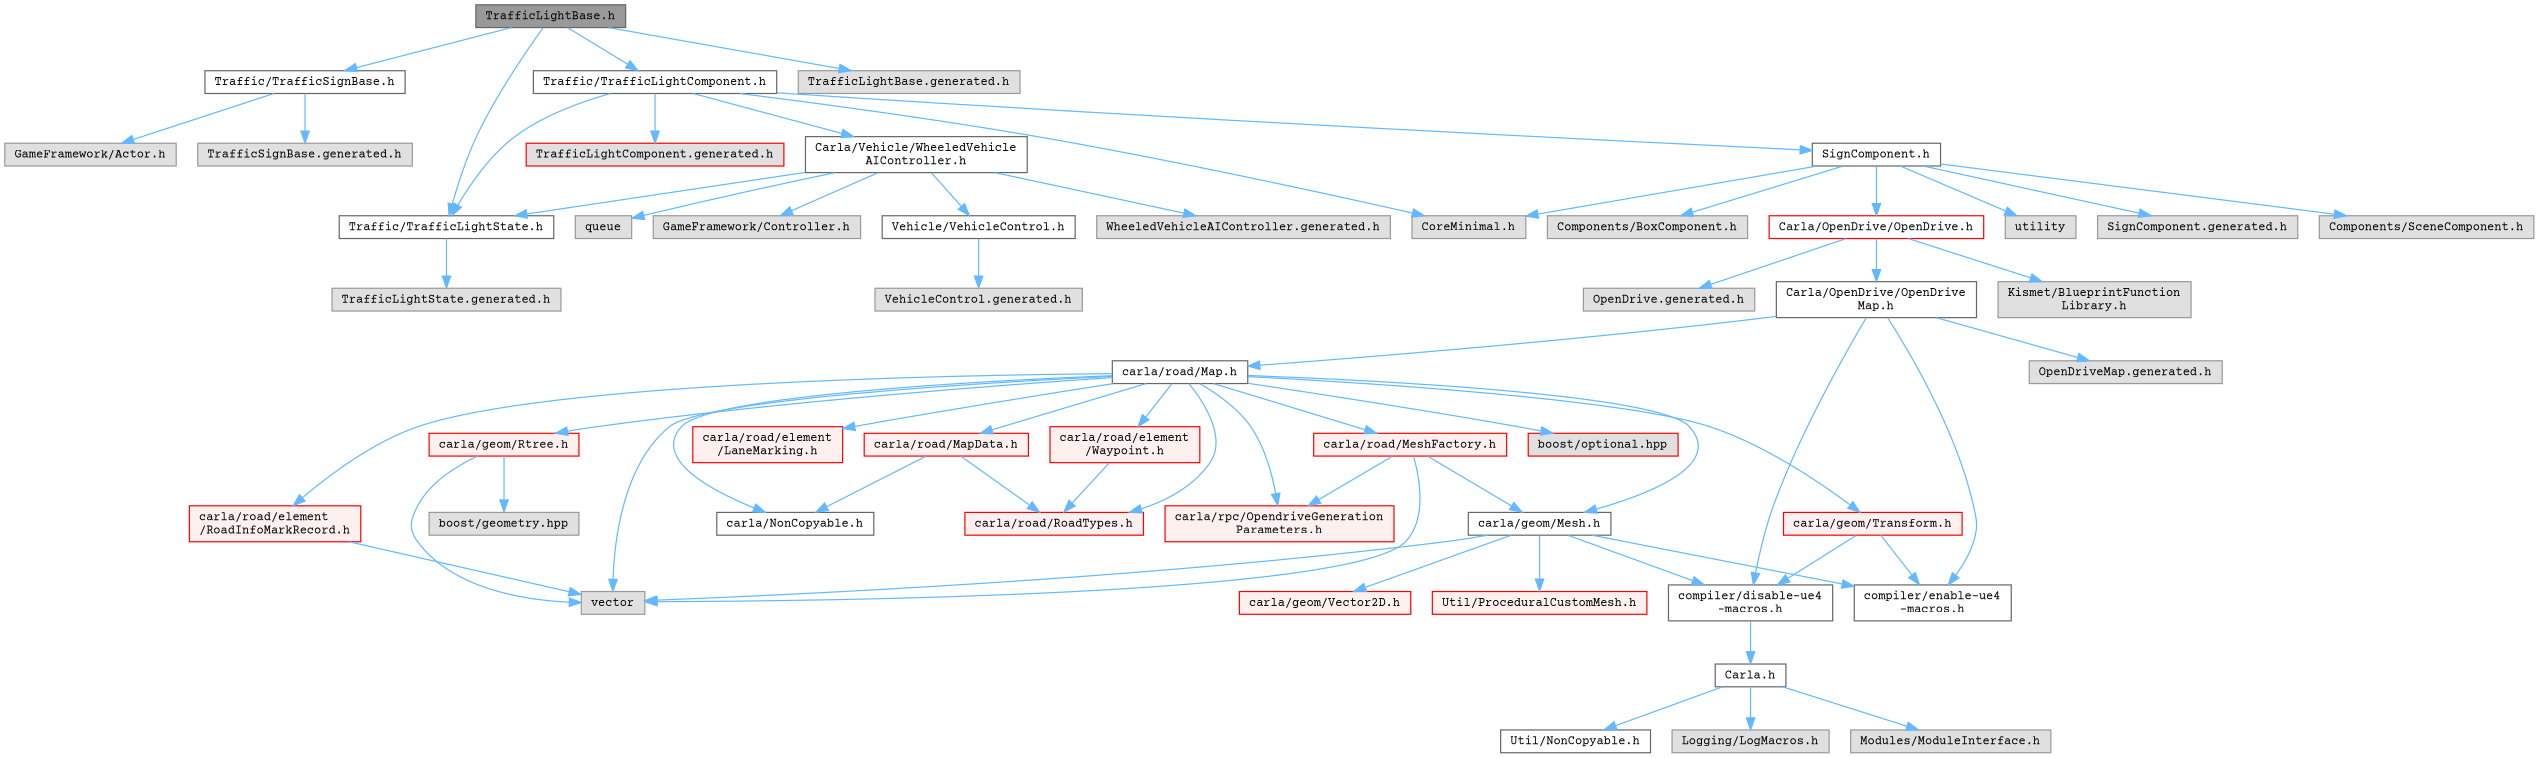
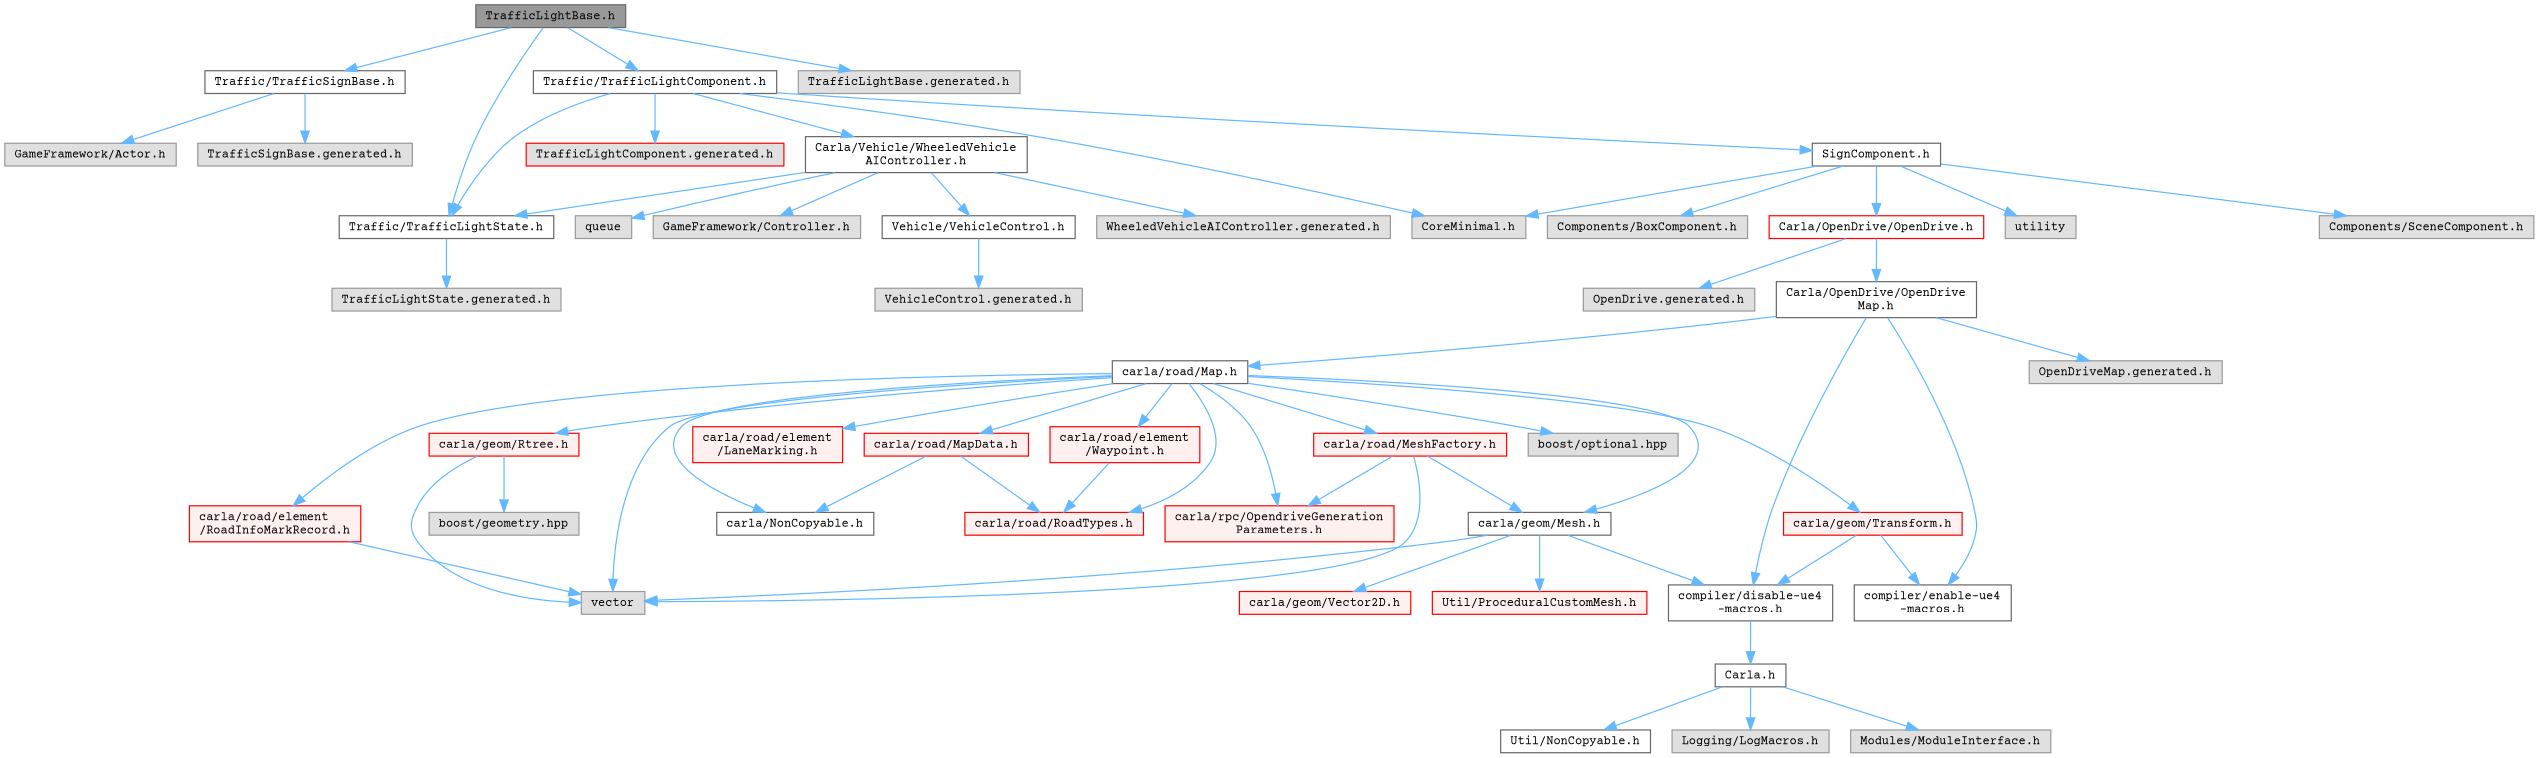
node "SignComponent.generated.h": removed
node "Kismet/BlueprintFunction Library.h": removed
node "boost/optional.hpp": color red -> grey60
edge "carla/geom/Mesh.h" -> "compiler/enable-ue4 -macros.h": removed
